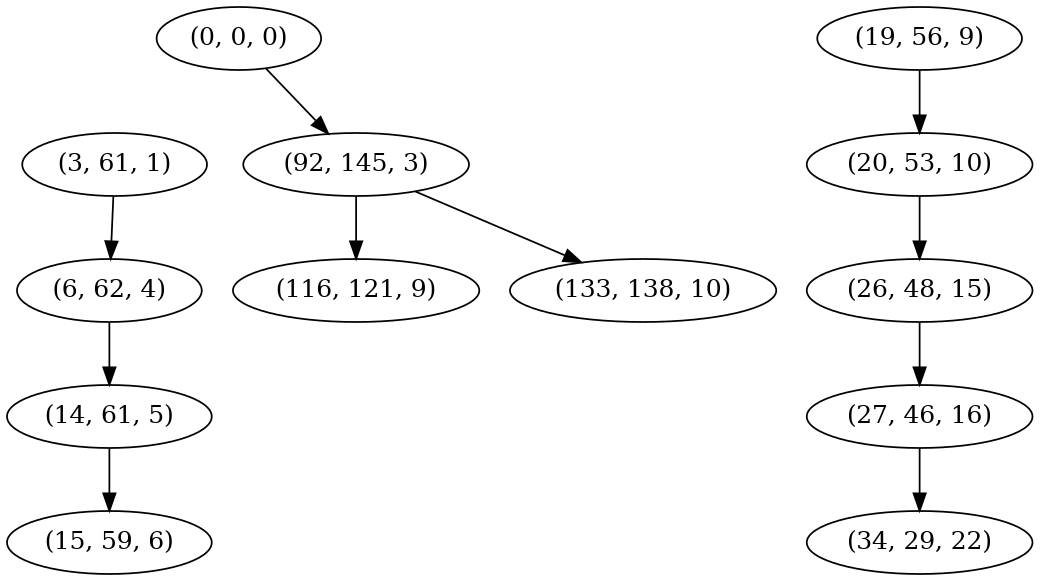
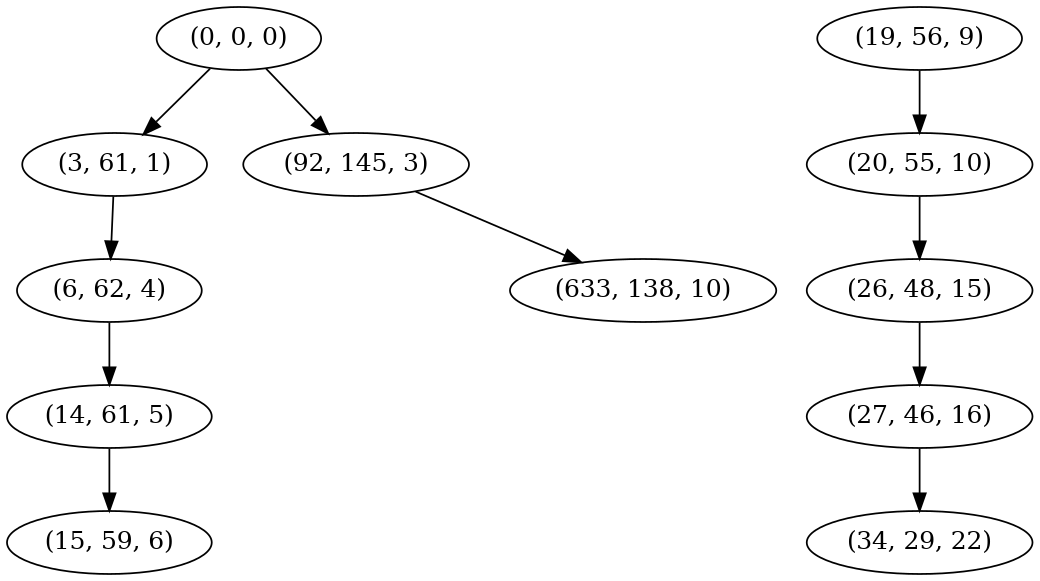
edge "(0, 0, 0)" -> "(3, 61, 1)": added
node "(20, 53, 10)": label "(20, 53, 10)" -> "(20, 55, 10)"
node "(116, 121, 9)": removed
node "(133, 138, 10)": label "(133, 138, 10)" -> "(633, 138, 10)"
